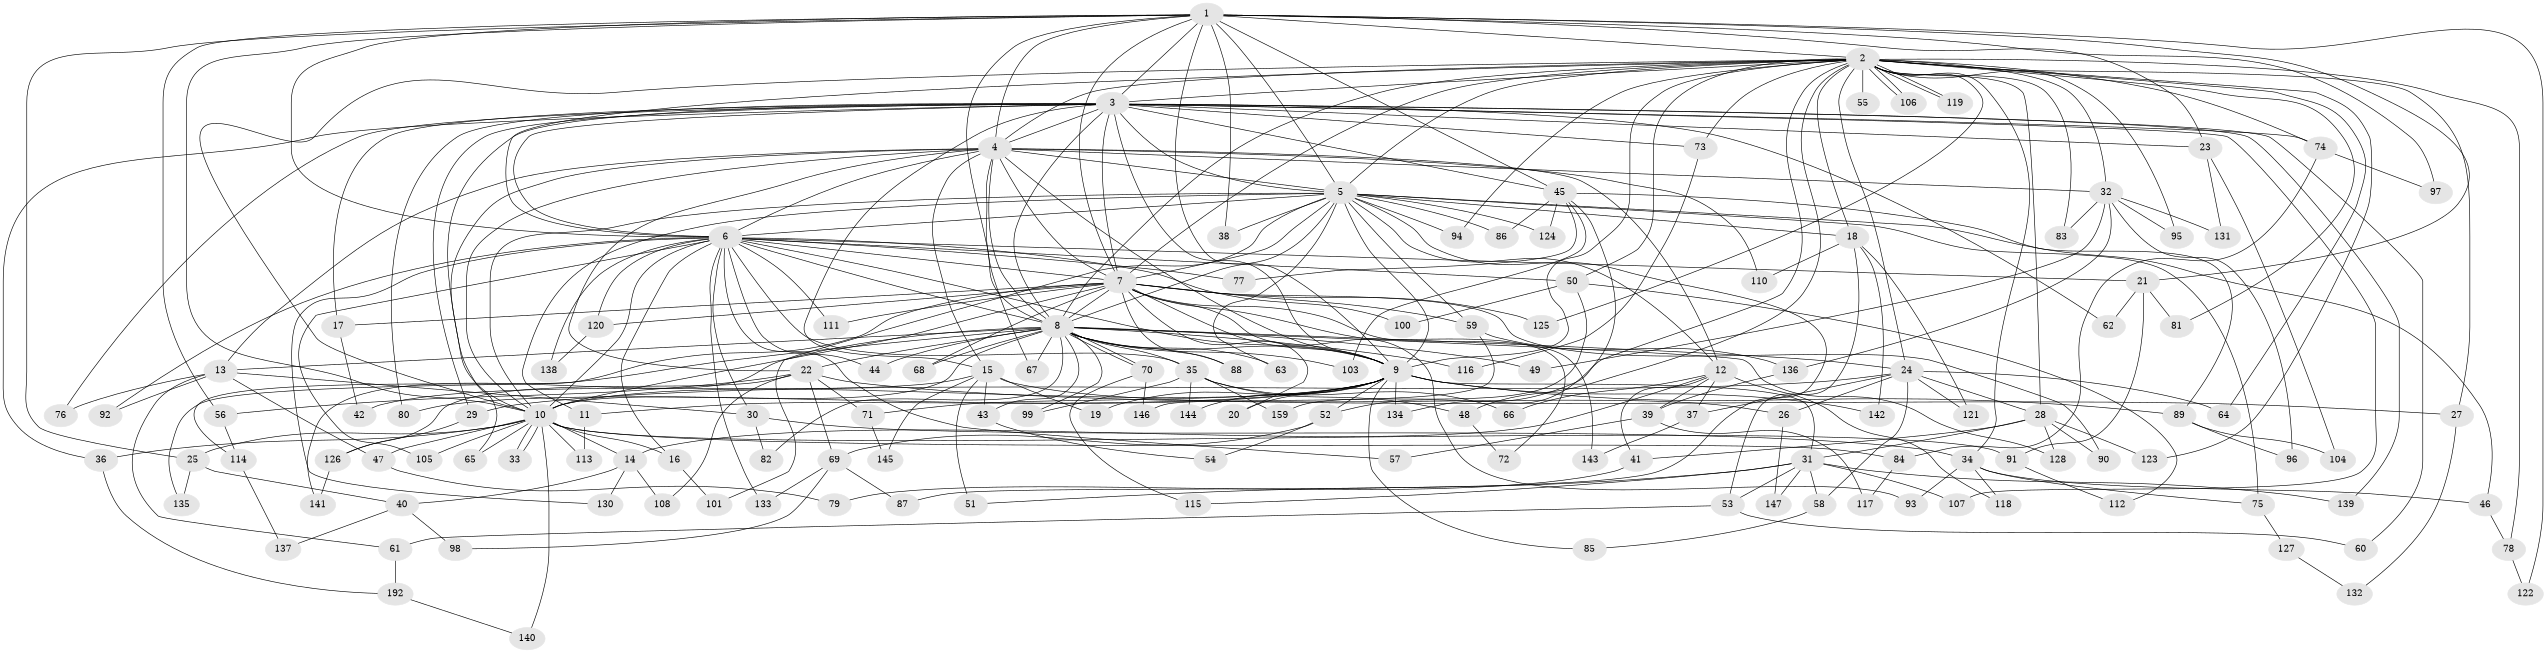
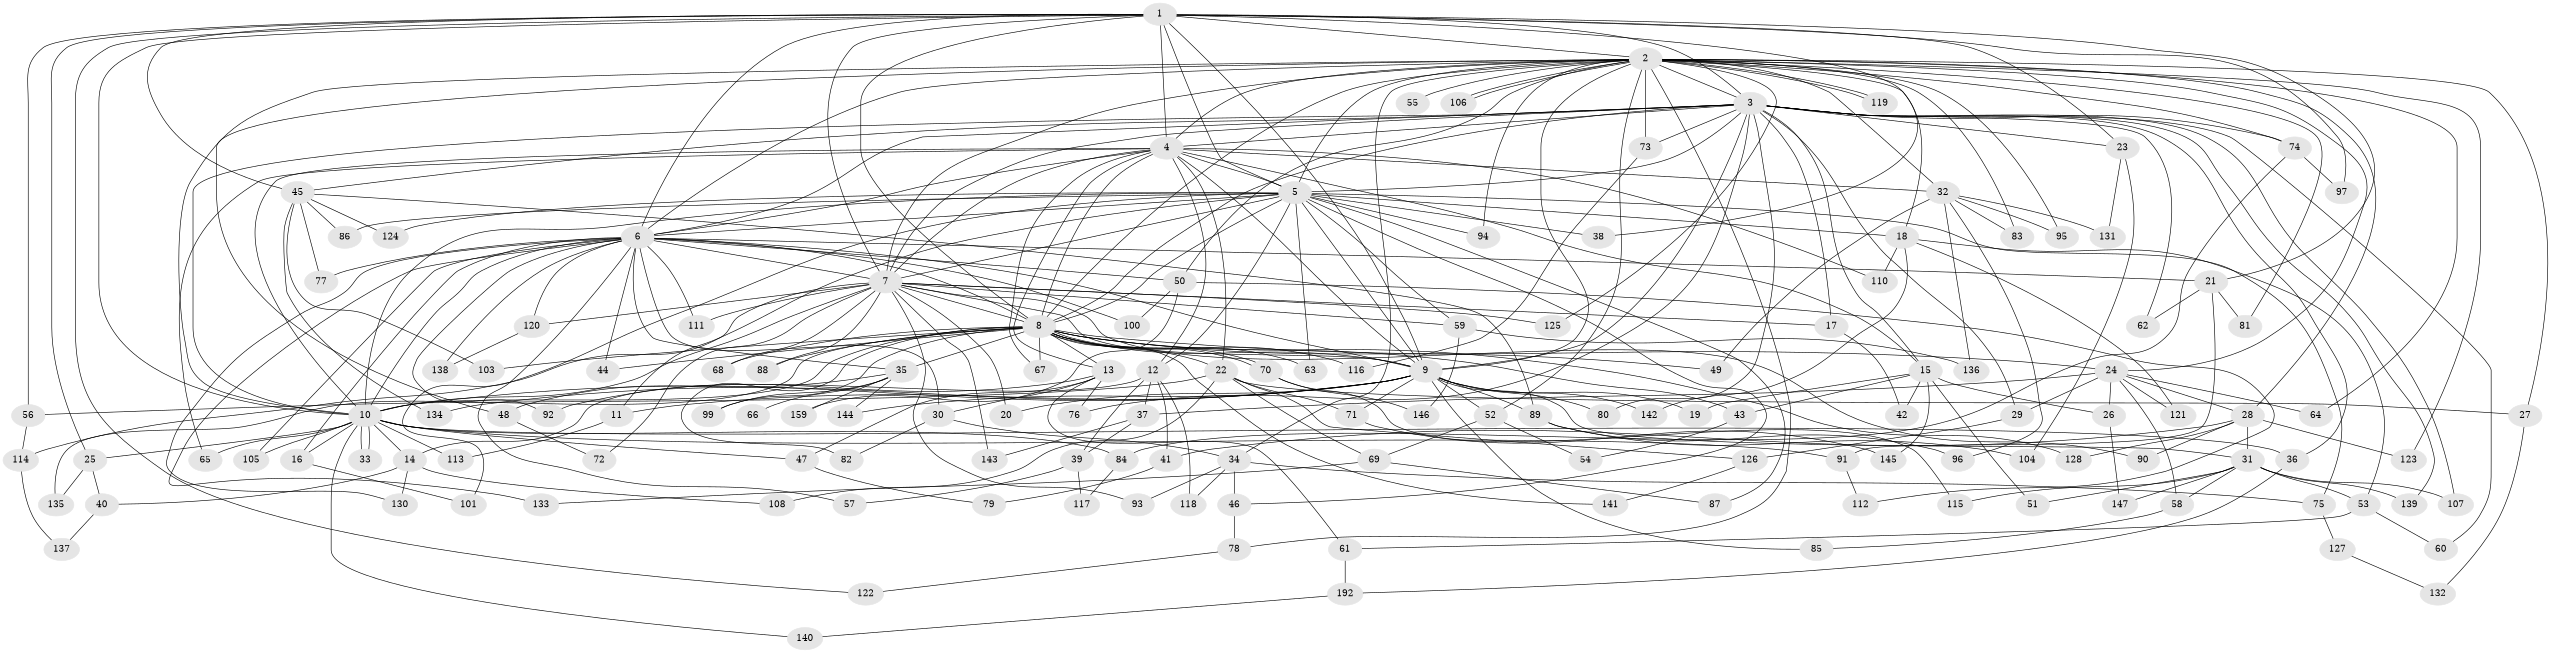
edge "12" -- "66": removed
edge "136" -- "39": now "37" -- "39"
node "98": removed
